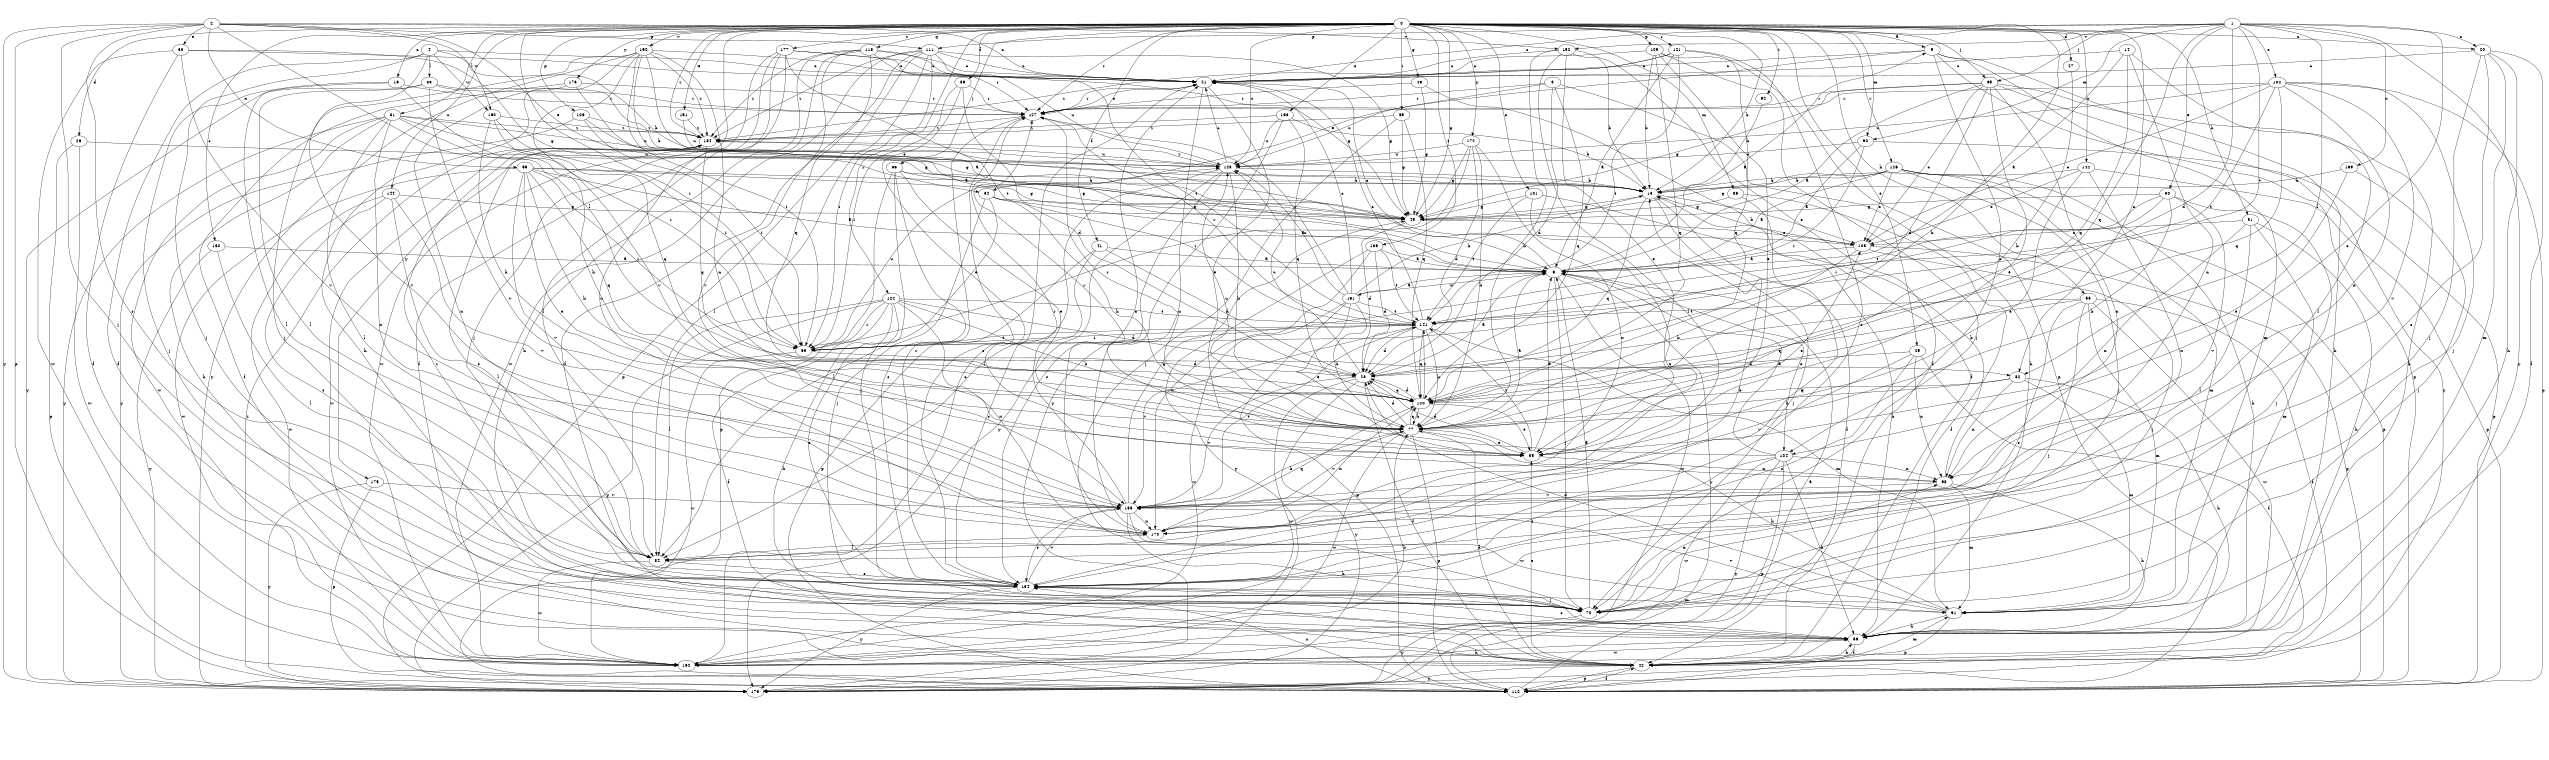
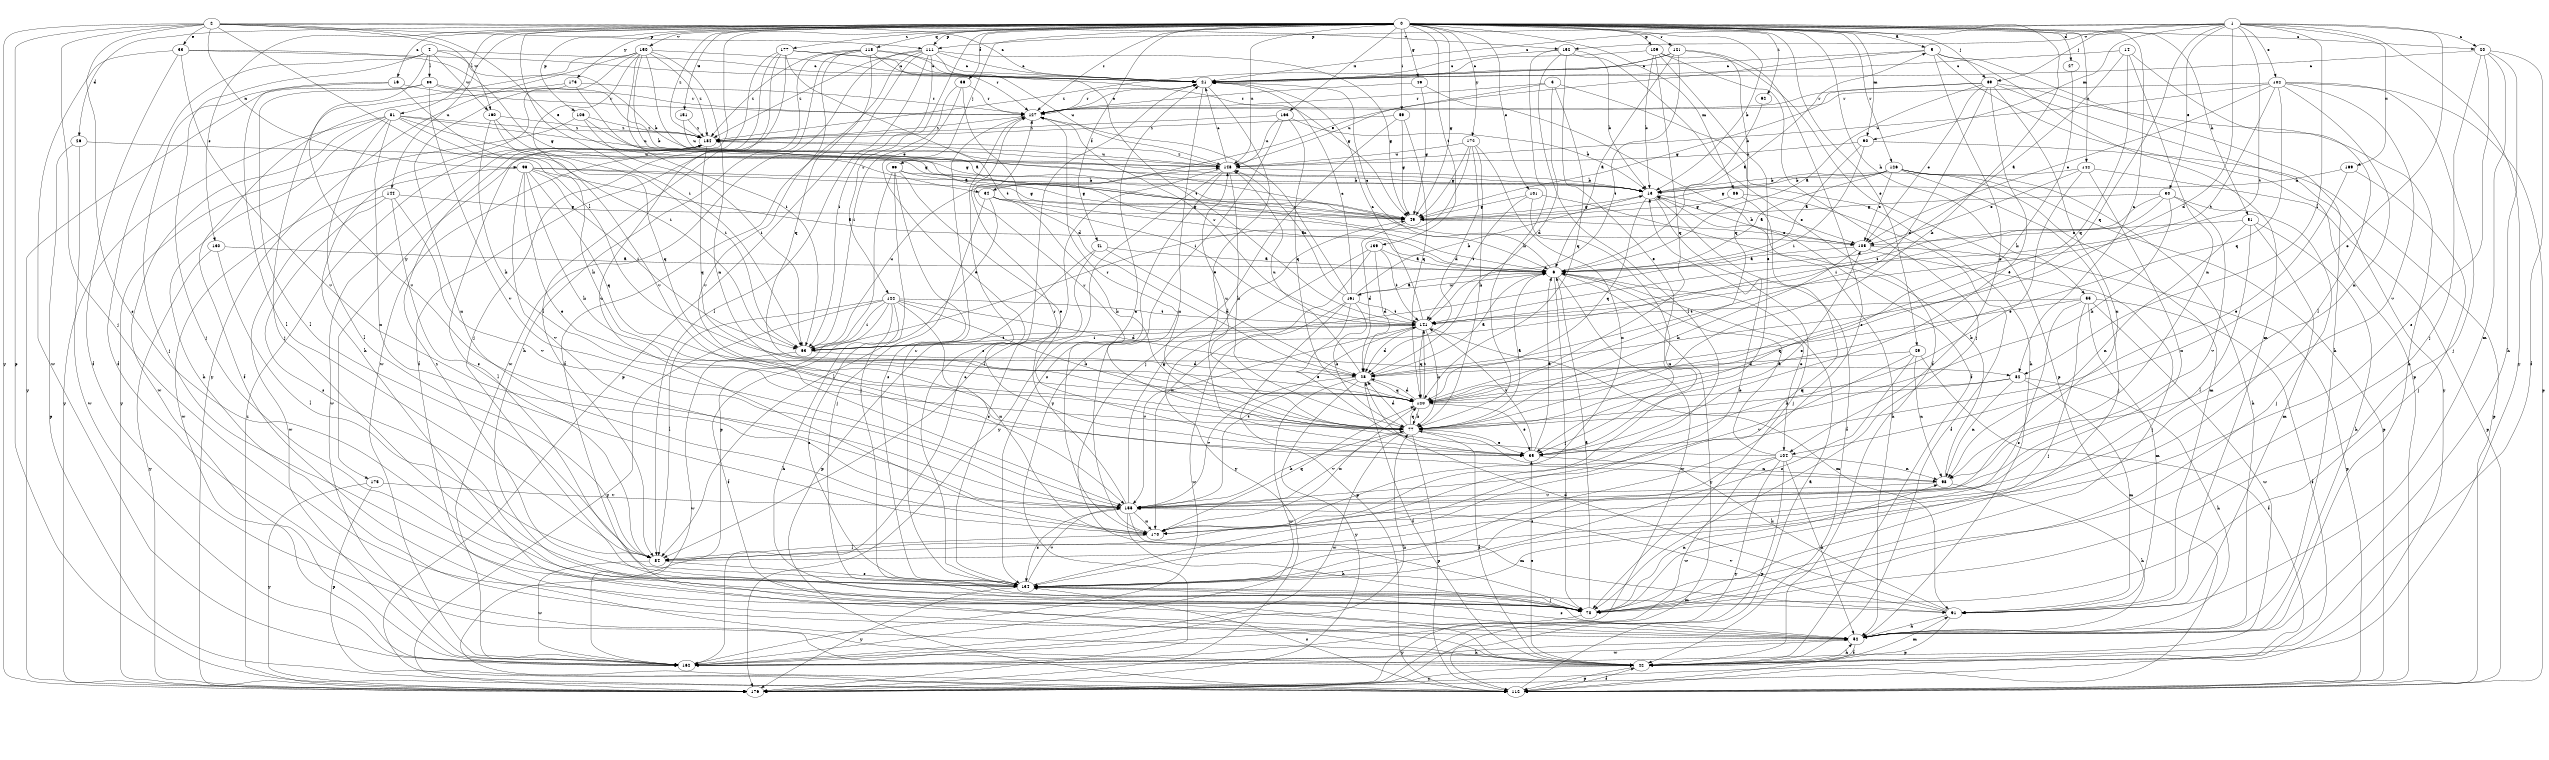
edge "0" -> "111": added, label "p"
edge "35" -> "28": removed, label "d"
edge "98" -> "91": removed, label "m"
edge "155" -> "91": label "w" -> "m"
node "56": label "56" -> "52"
